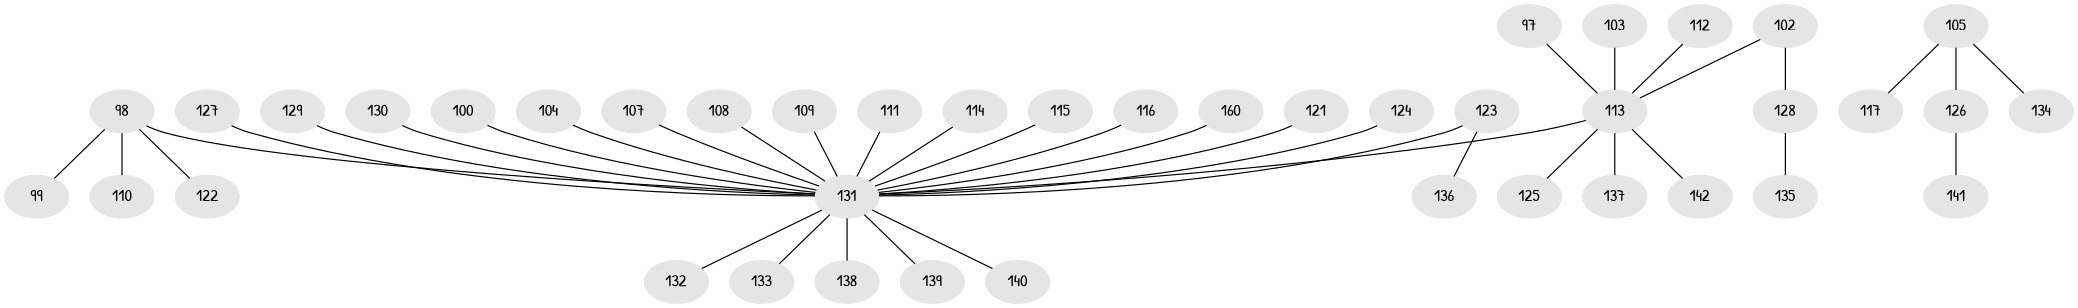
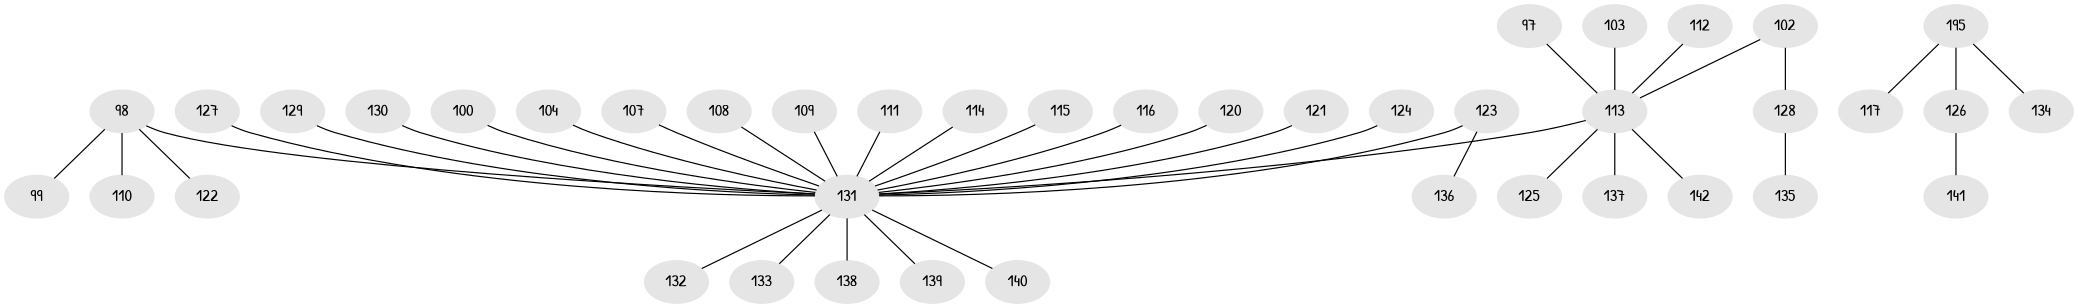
node "105": label "105" -> "195"
node "160": label "160" -> "120"
